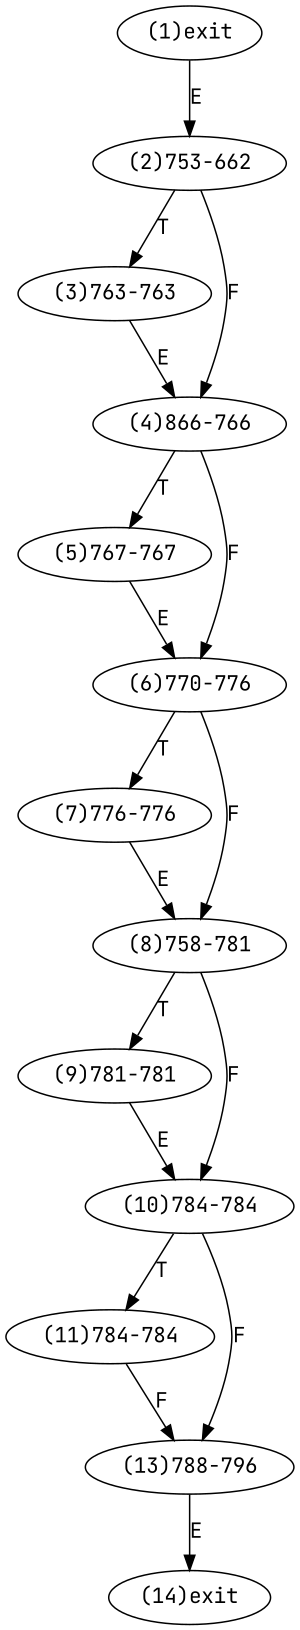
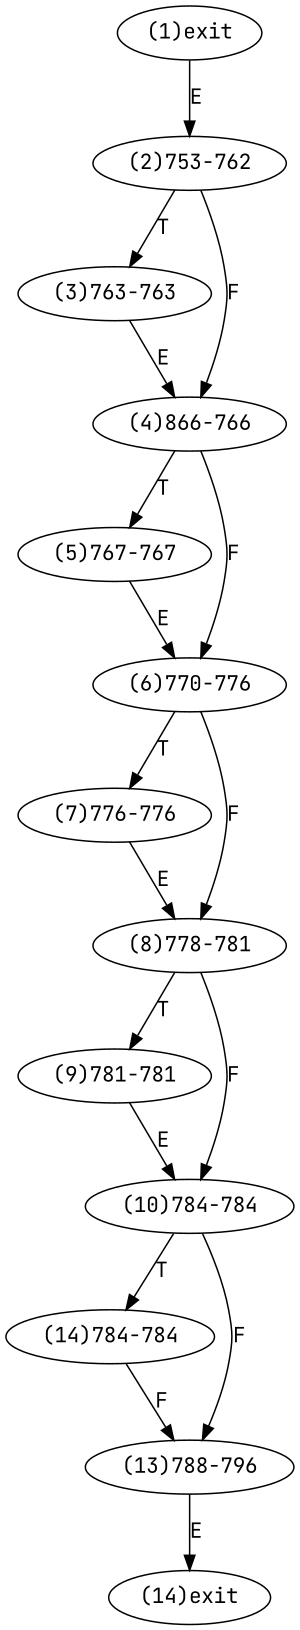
node "(2)753-662": label "(2)753-662" -> "(2)753-762"
node "(8)758-781": label "(8)758-781" -> "(8)778-781"
node "(11)784-784": label "(11)784-784" -> "(14)784-784"
